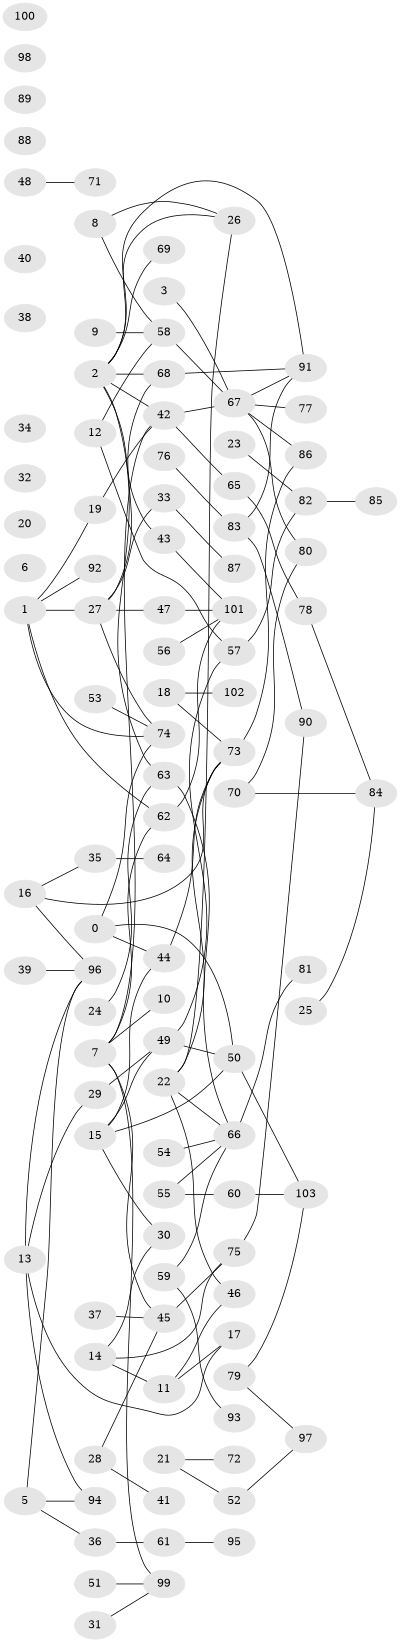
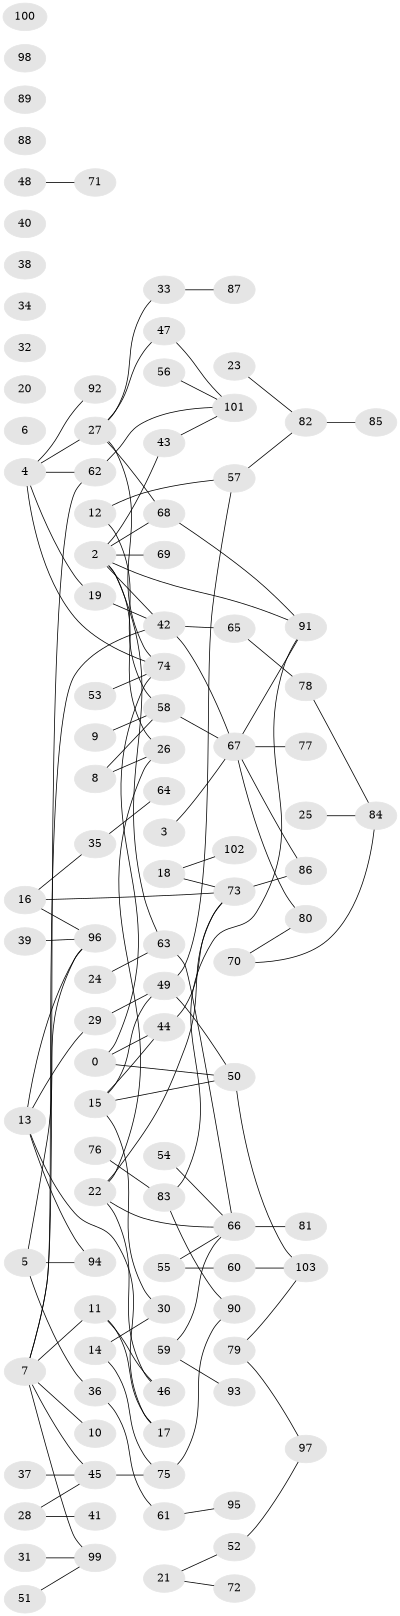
node "1": label "1" -> "4"
edge "14" -- "11": now "7" -- "11"
